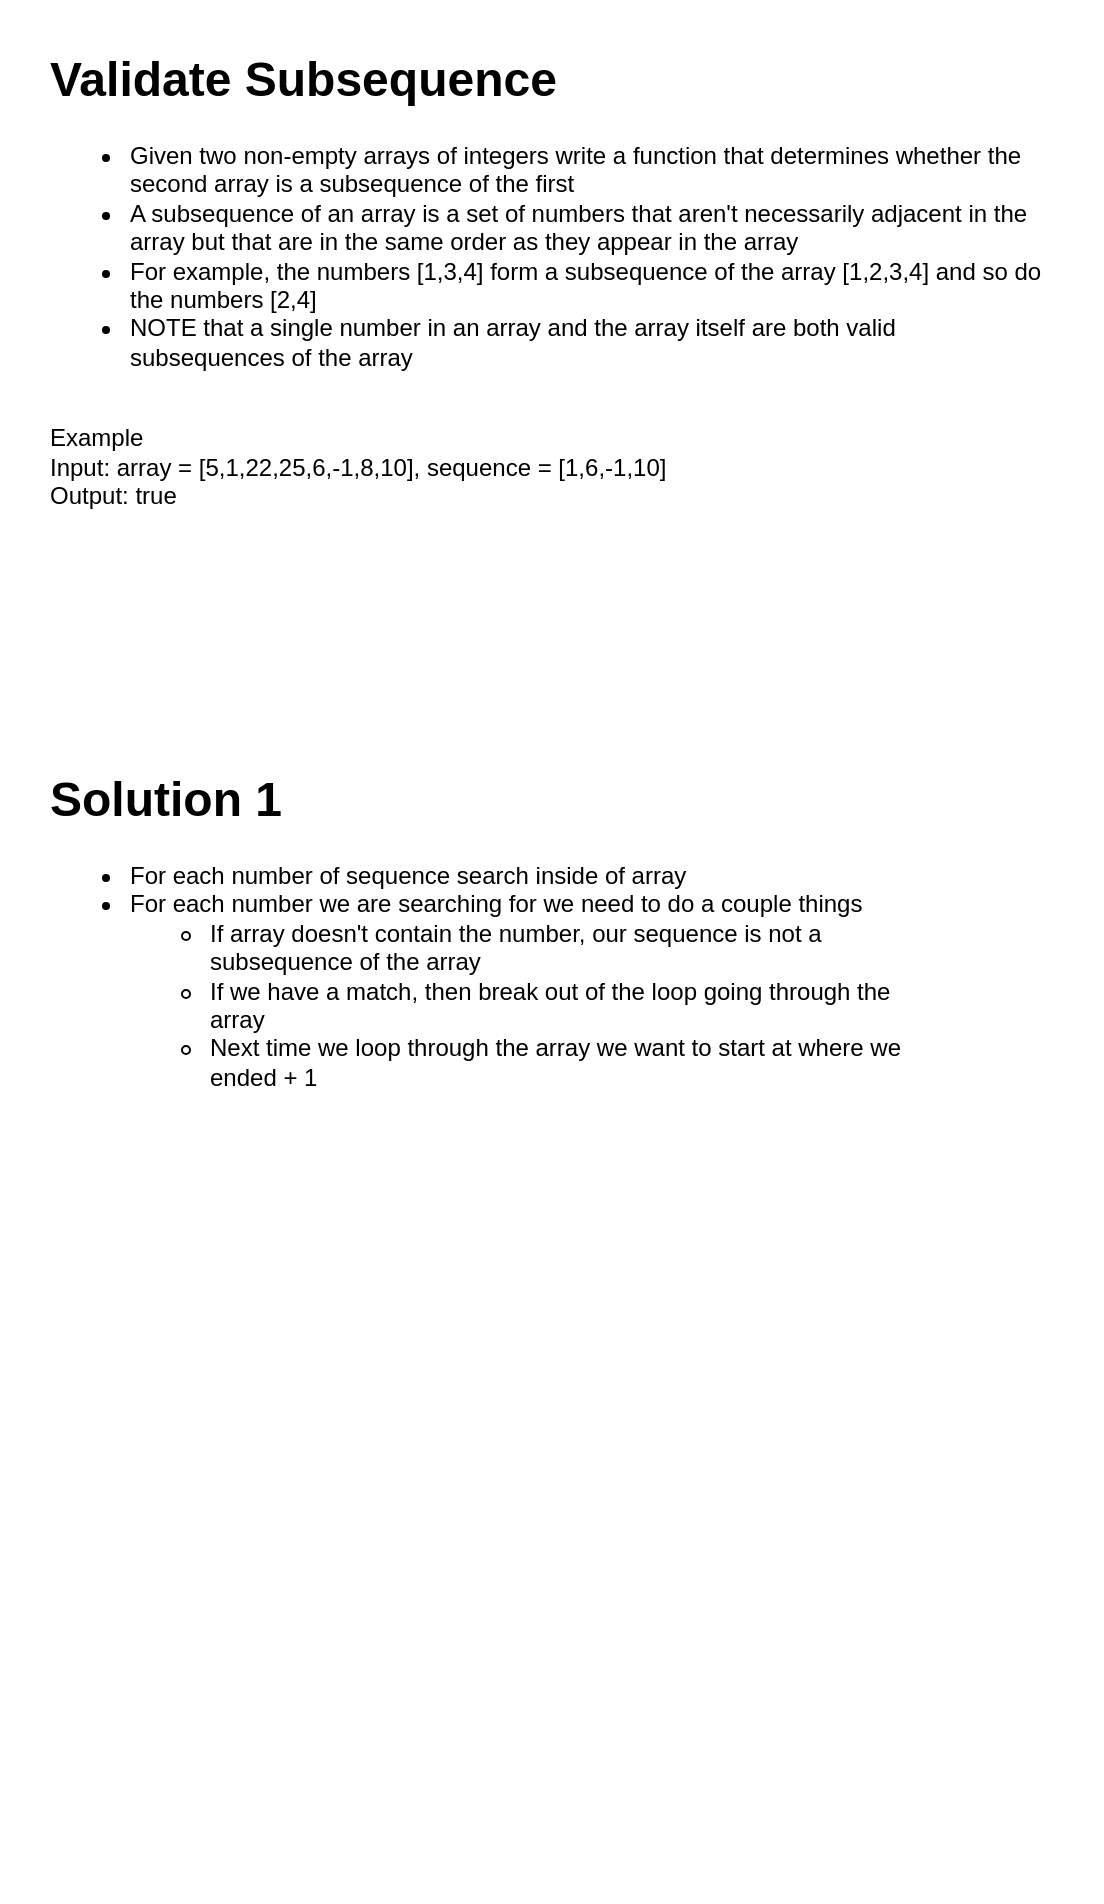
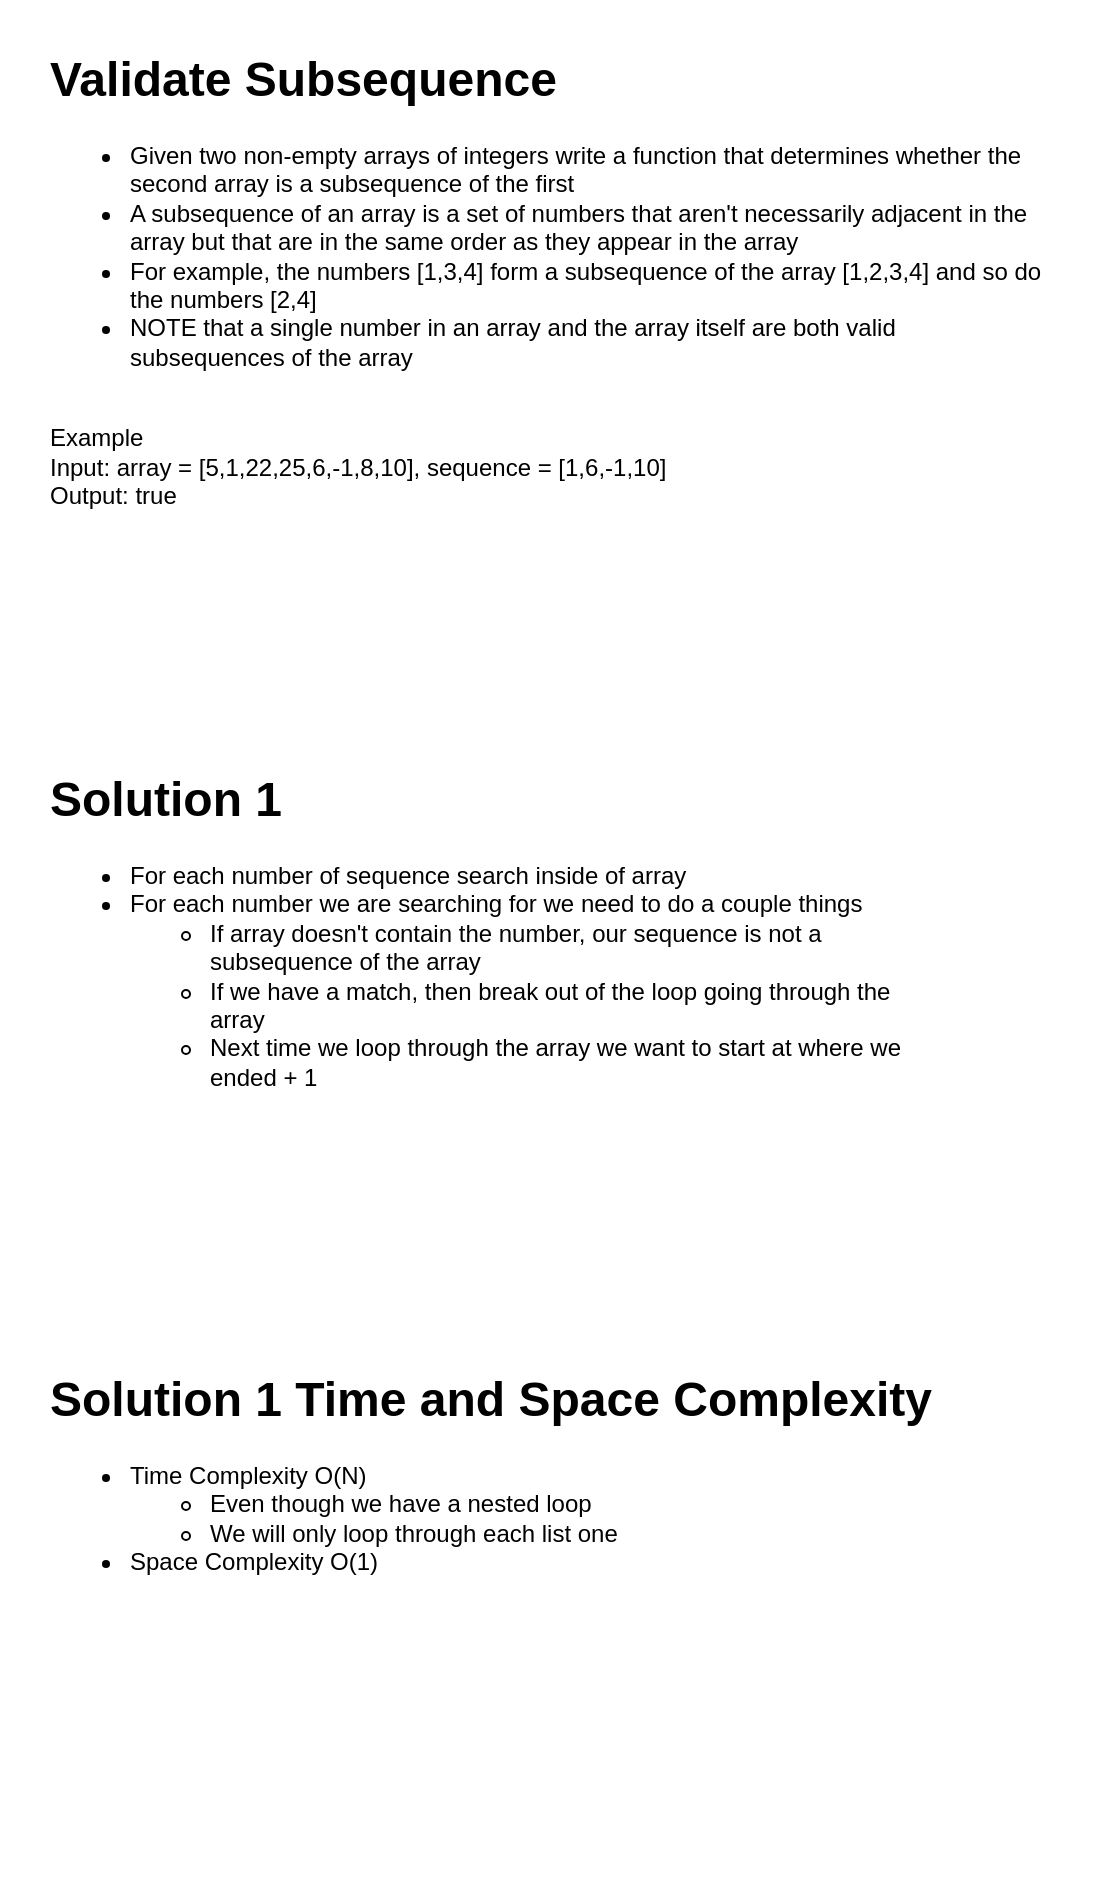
node "Solution 1 Time and Space Complexity Time Complexity O(N) Even though we have a nested loop We will only loop through each list one Space Complexity O(1)": added
